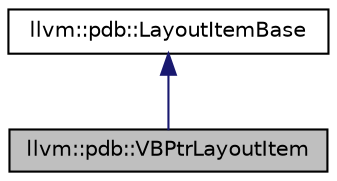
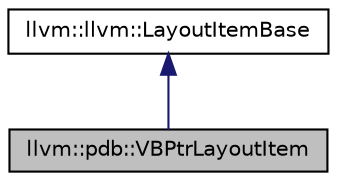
node "llvm::pdb::LayoutItemBase": label "llvm::pdb::LayoutItemBase" -> "llvm::llvm::LayoutItemBase"
